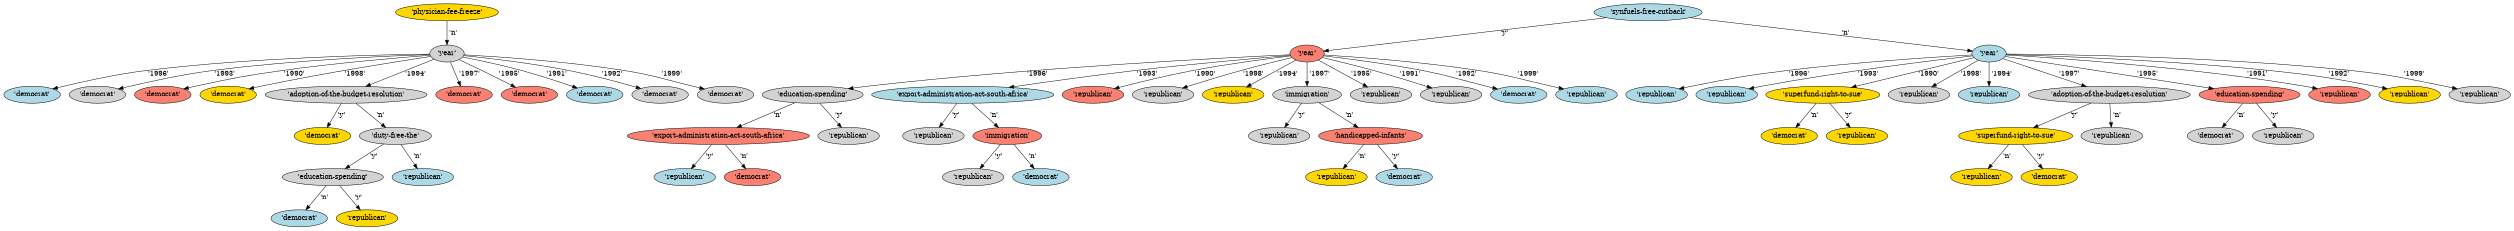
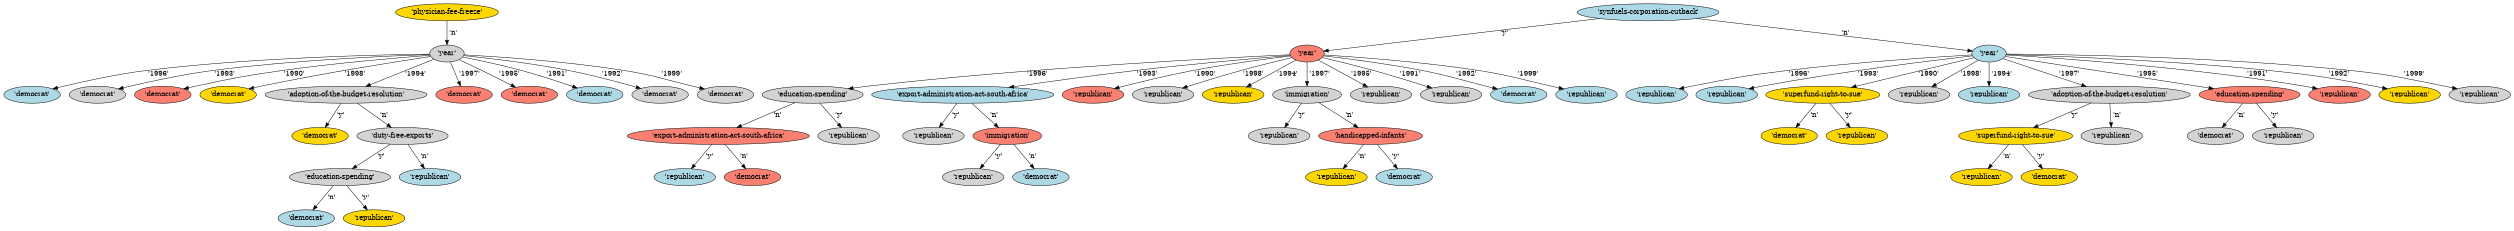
node "'synfuels-free-cutback'": label "'synfuels-free-cutback'" -> "'synfuels-corporation-cutback'"
node "'duty-free-the'": label "'duty-free-the'" -> "'duty-free-exports'"
